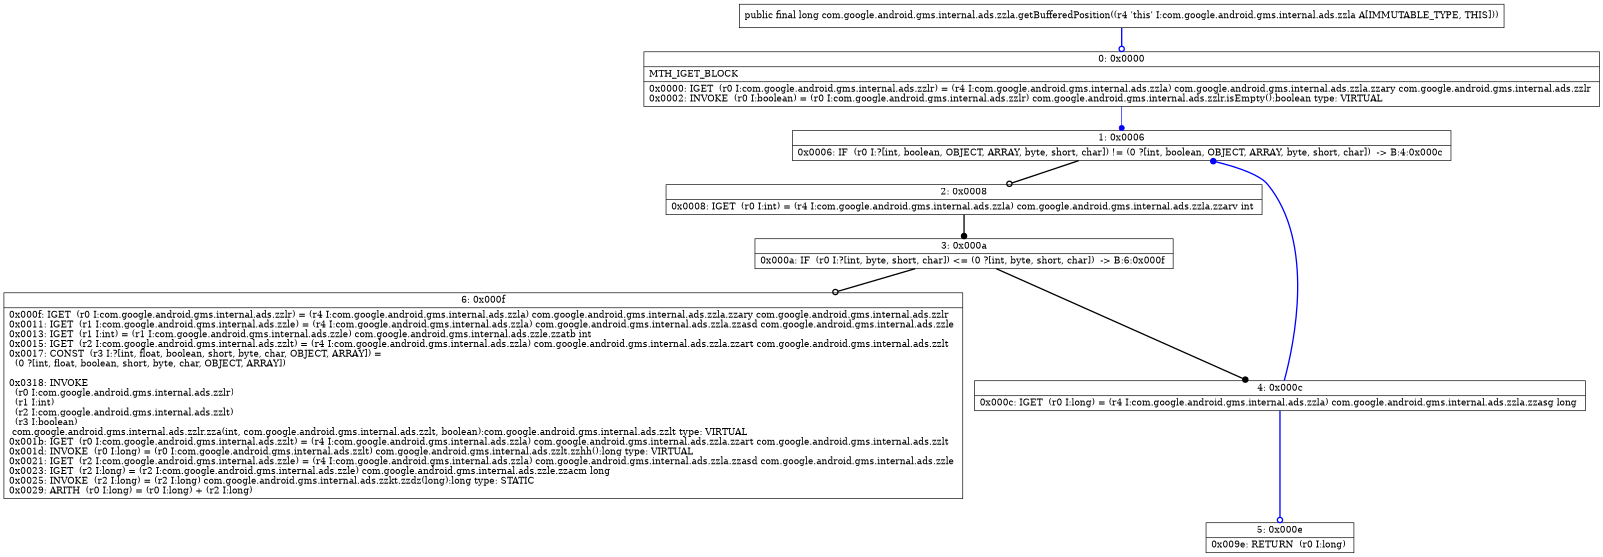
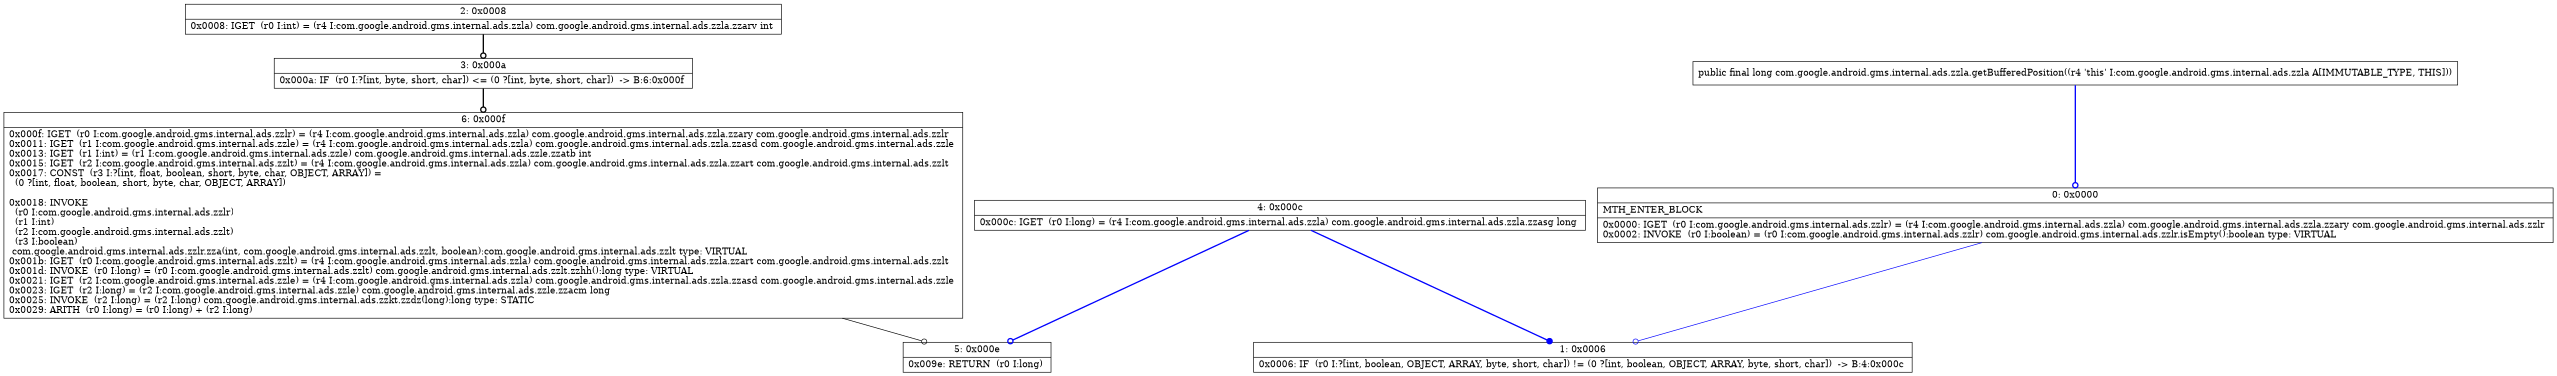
node "0: 0x0000": text "MTH_IGET_BLOCK" -> "MTH_ENTER_BLOCK"
edge "0: 0x0000" -> "1: 0x0006": arrowhead dot -> odot
edge "1: 0x0006" -> "2: 0x0008": removed
edge "2: 0x0008" -> "3: 0x000a": arrowhead dot -> odot
edge "3: 0x000a" -> "4: 0x000c": removed
edge "6: 0x000f" -> "5: 0x000e": added
node "6: 0x000f": text "0x0318: INVOKE" -> "0x0018: INVOKE"
